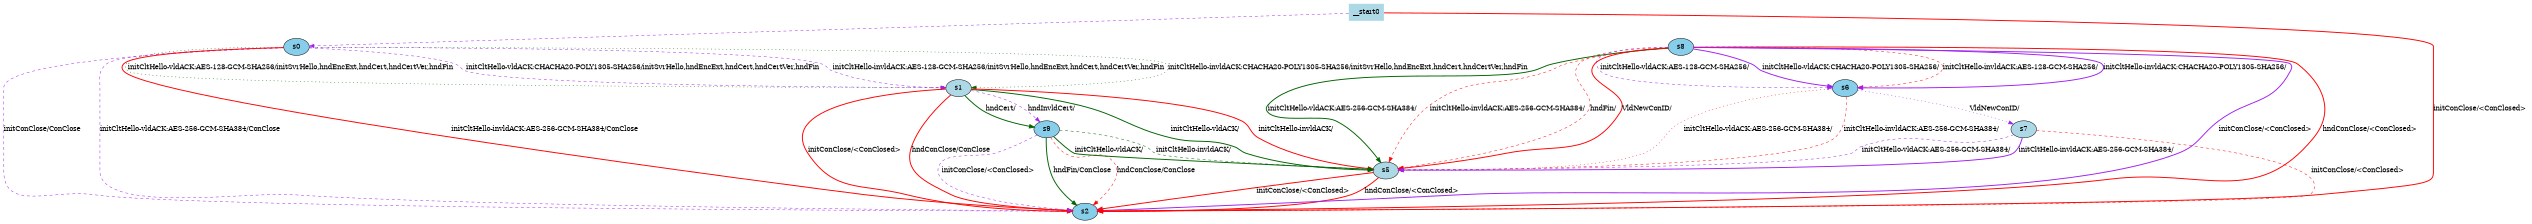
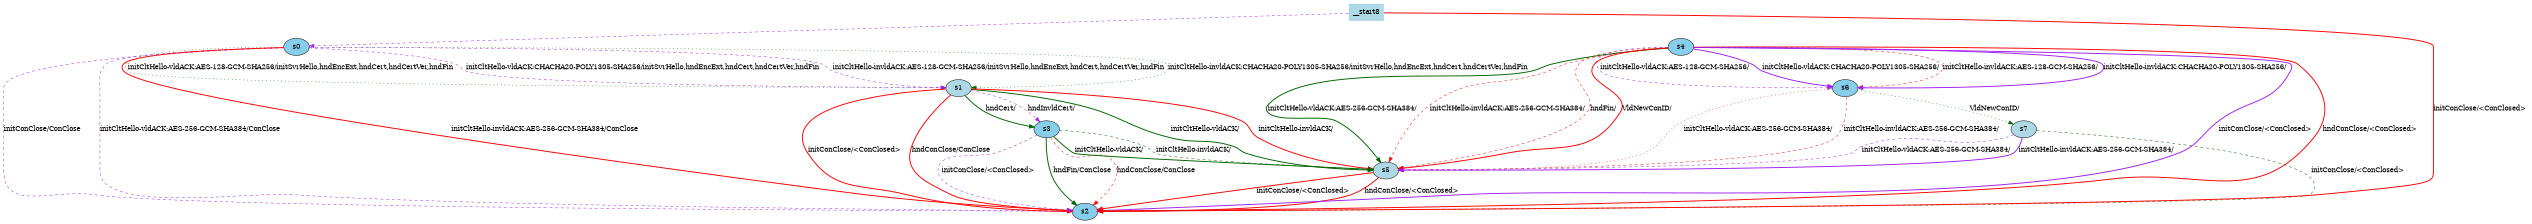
node "__start0": label "__start0" -> "__start8"
node "s8": label "s8" -> "s4"
edge "s6" -> "s7": color purple -> darkgreen
node "s9": label "s9" -> "s3"
edge "s7" -> "s2": color red -> darkgreen
